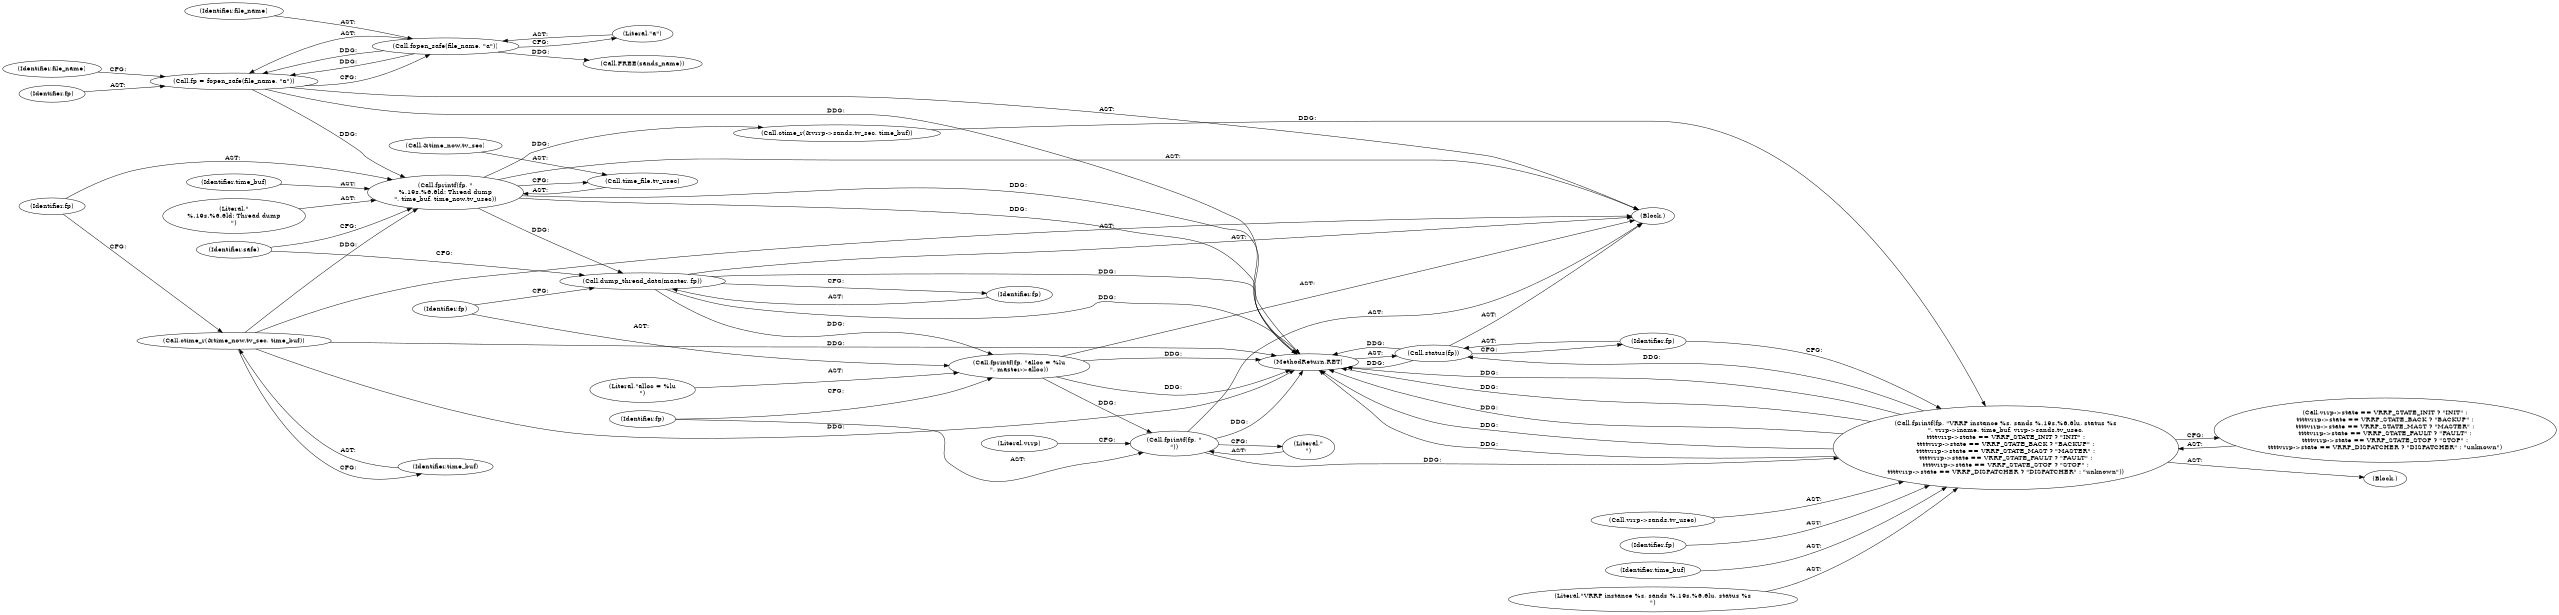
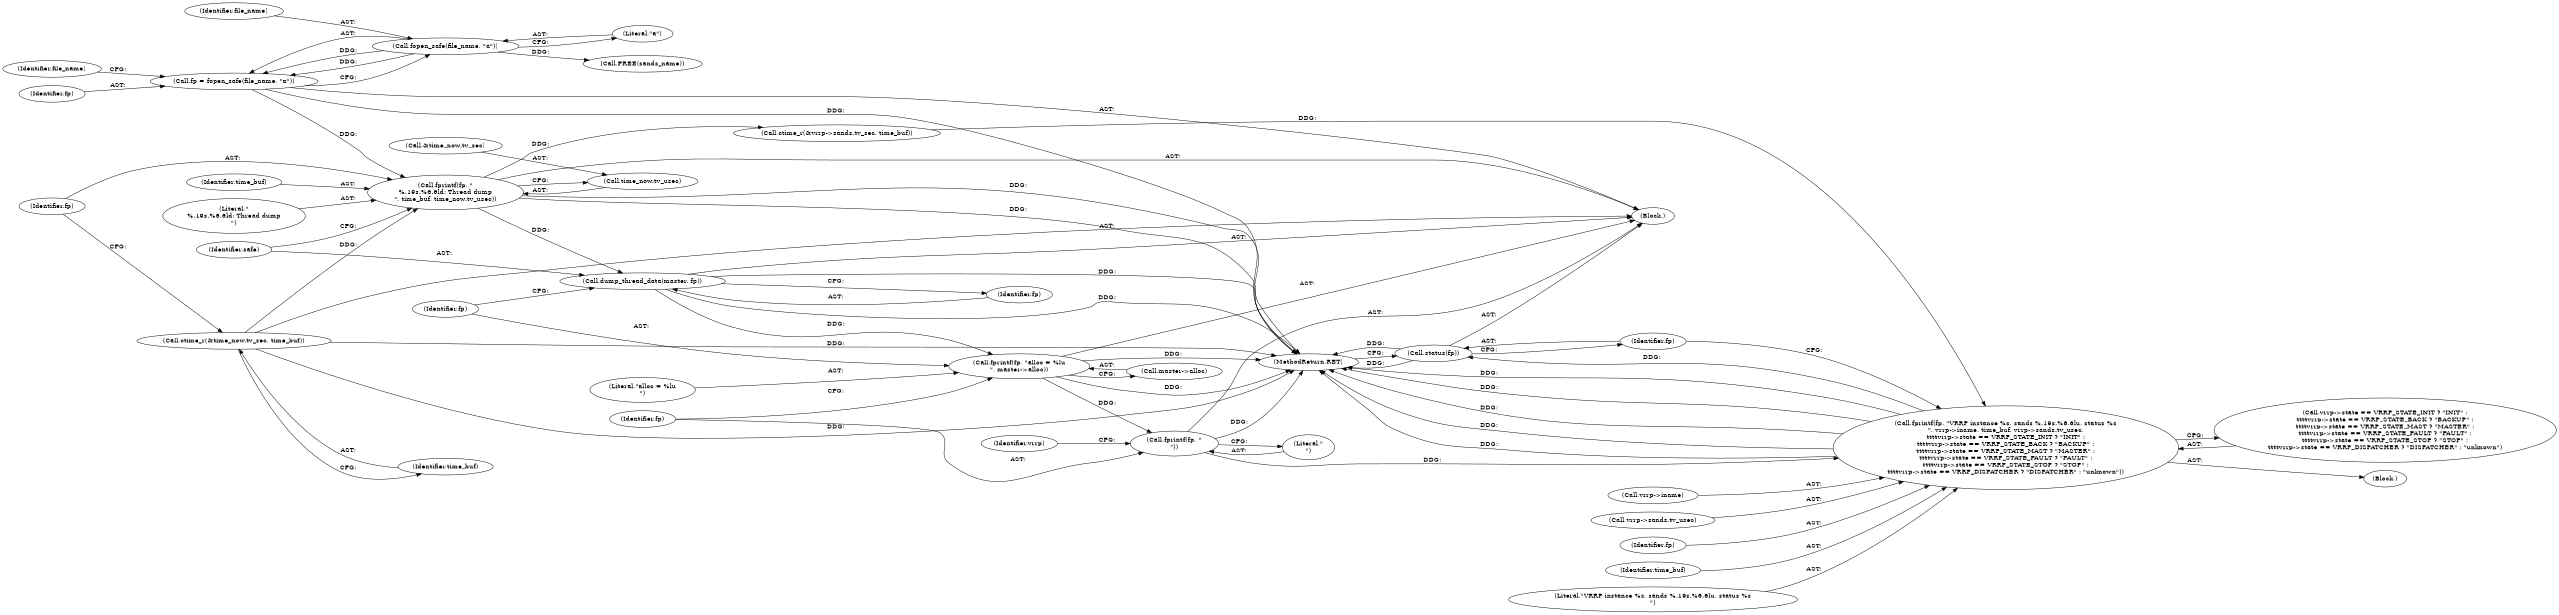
node "(Call,time_file.tv_usec)": label "(Call,time_file.tv_usec)" -> "(Call,time_now.tv_usec)"
edge "(Identifier,safe)" -> "(Call,dump_thread_data(master, fp))": label "CFG: " -> "AST: "
edge "(MethodReturn,RET)" -> "(Call,status(fp))": label "AST: " -> "CFG: "
node "(Call,master->alloc)": added
node "(Literal,vrrp)": label "(Literal,vrrp)" -> "(Identifier,vrrp)"
node "(Call,vrrp->iname)": added
